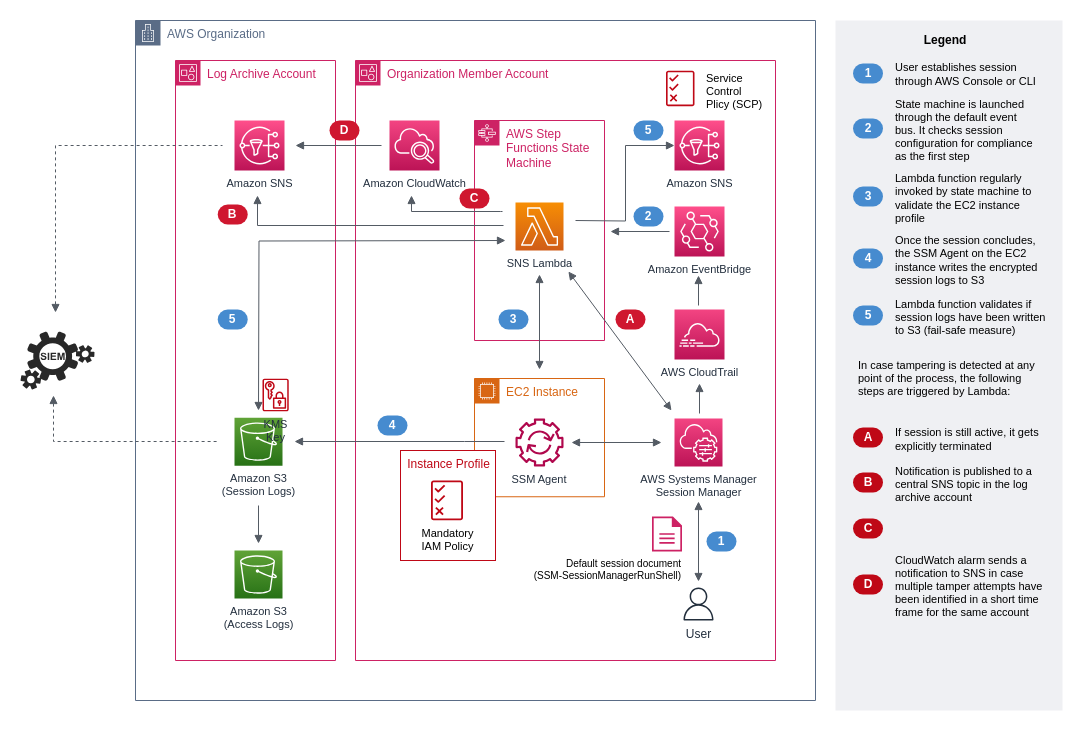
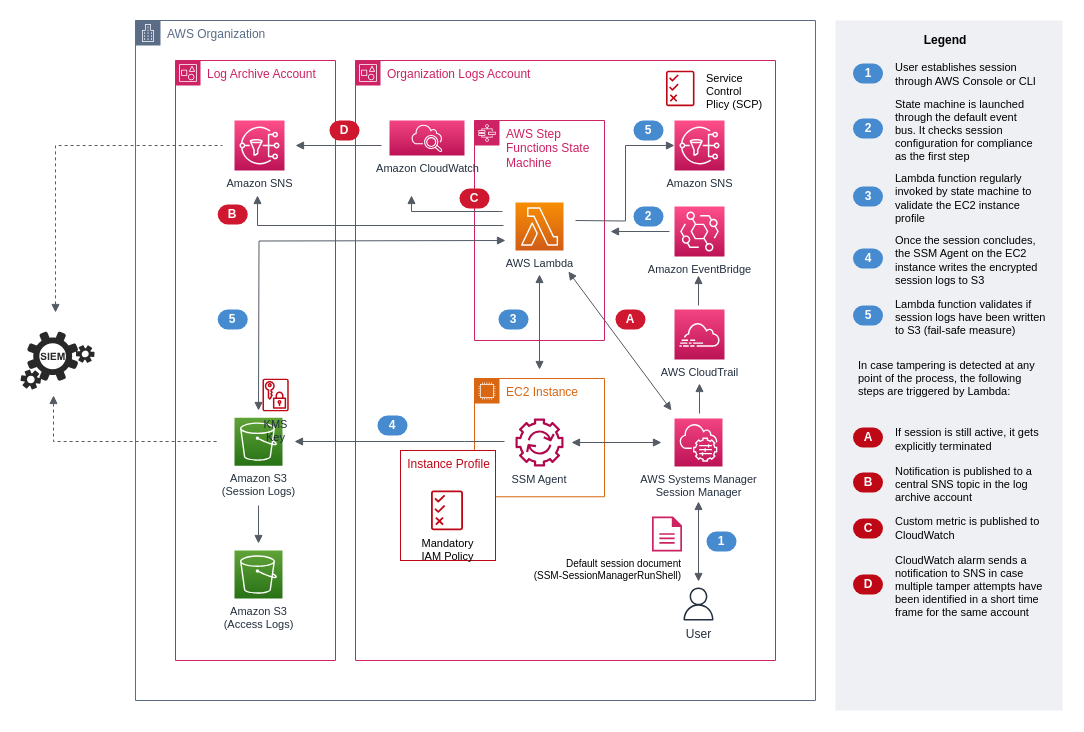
node "Organization Member Account": label "Organization Member Account" -> "Organization Logs Account"
node "Amazon CloudWatch": size 50x50 -> 75x35
node "SNS Lambda": label "SNS Lambda" -> "AWS Lambda"
node "Mandatory IAM Policy": moved (447, 500) -> (447, 510)
node "Custom metric is published to CloudWatch": added
